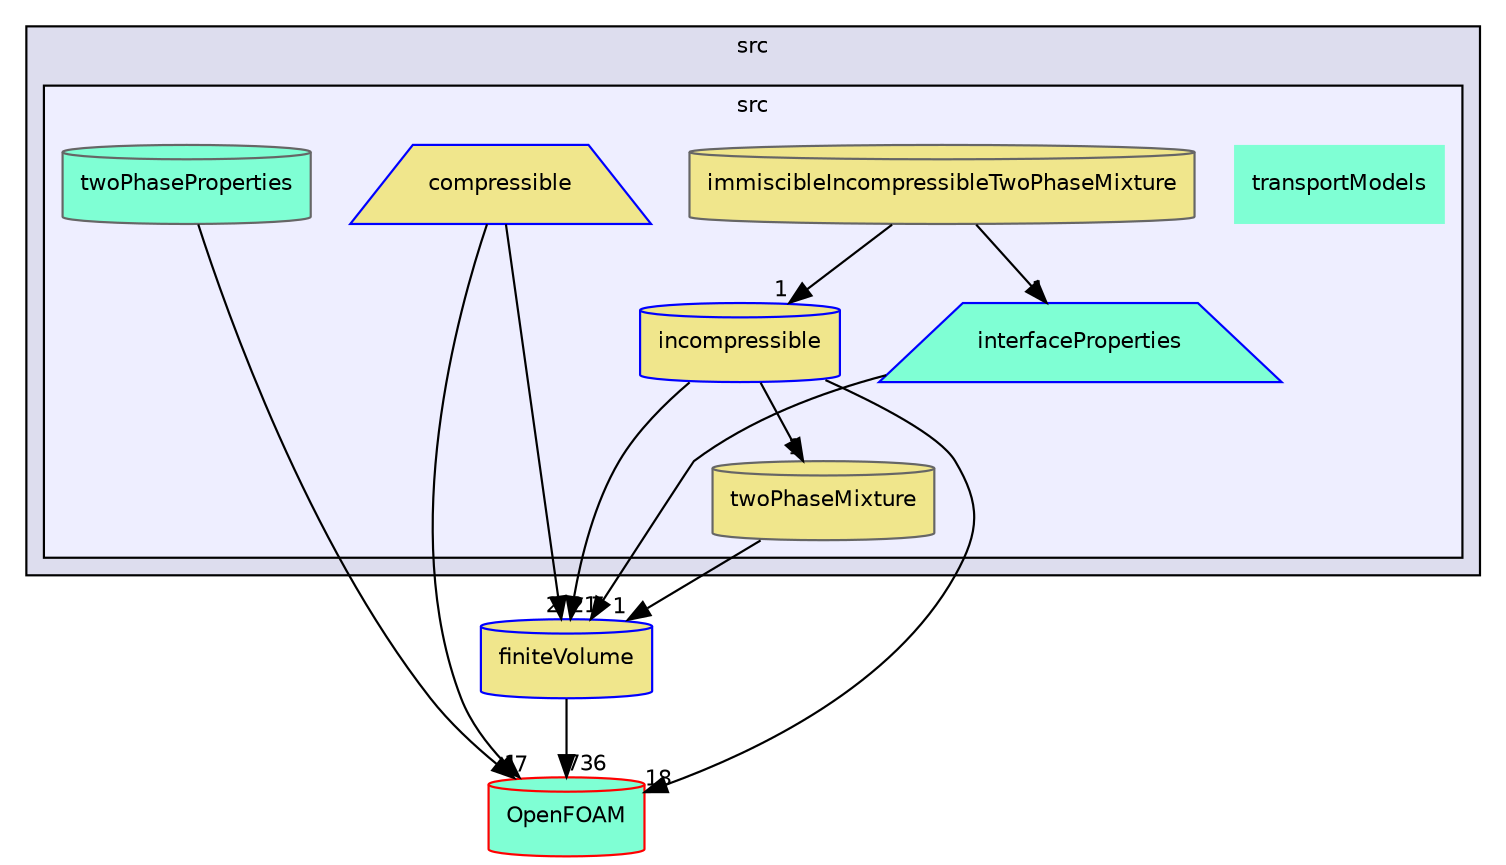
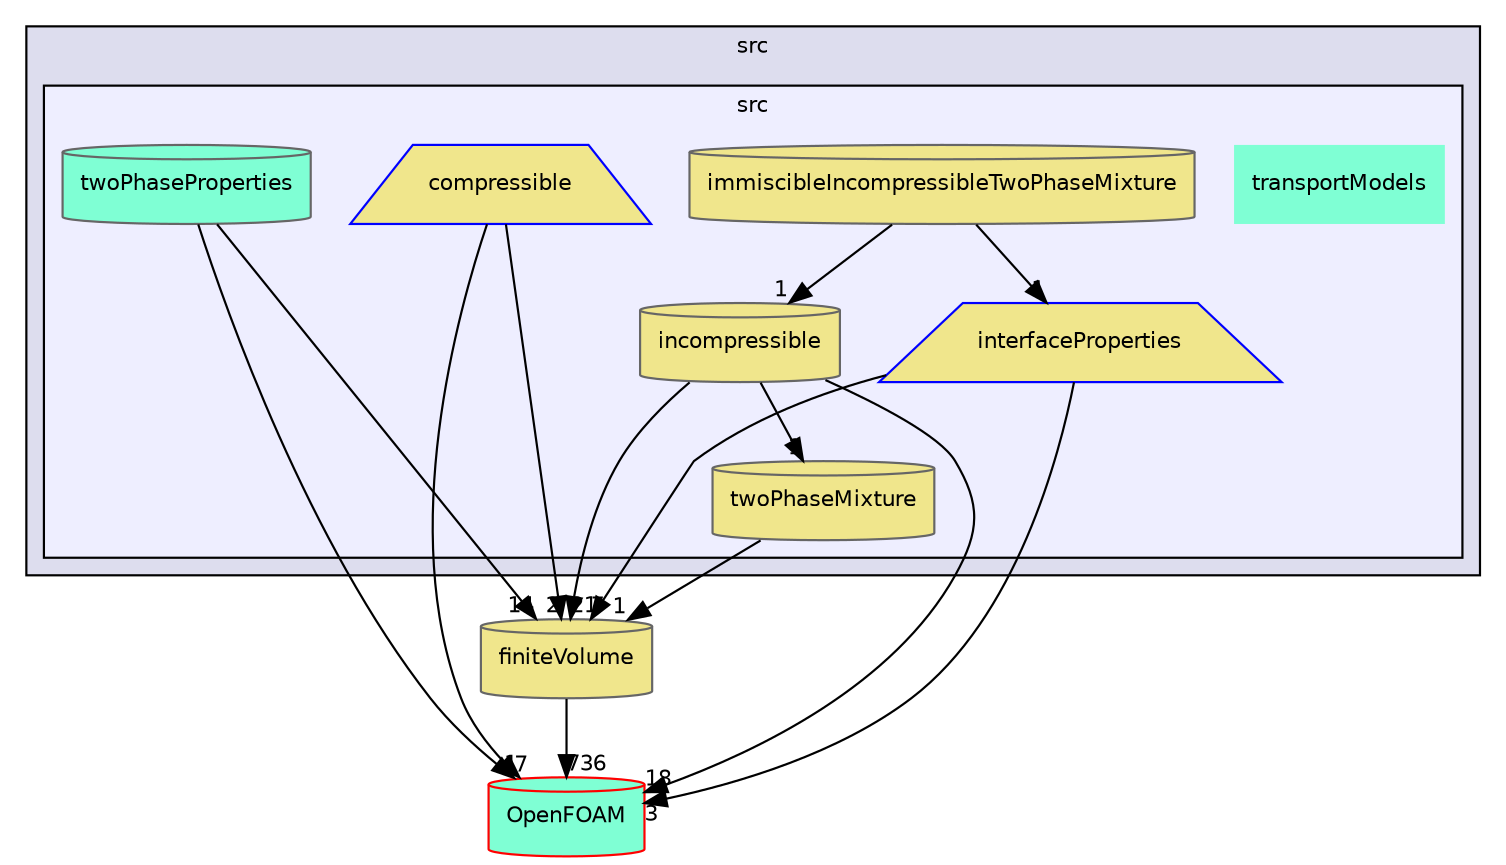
node "incompressible": color blue -> gray40
node "interfaceProperties": fillcolor aquamarine -> khaki
edge "twoPhaseProperties" -> "finiteVolume": added
node "finiteVolume": color blue -> gray40
edge "interfaceProperties" -> "OpenFOAM": added
